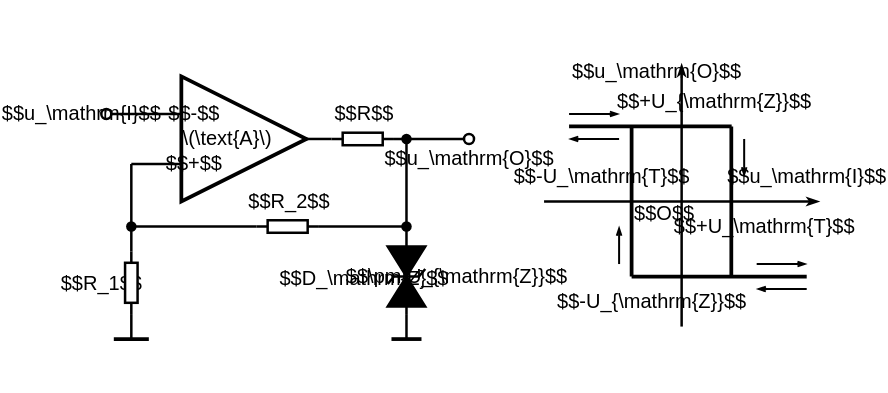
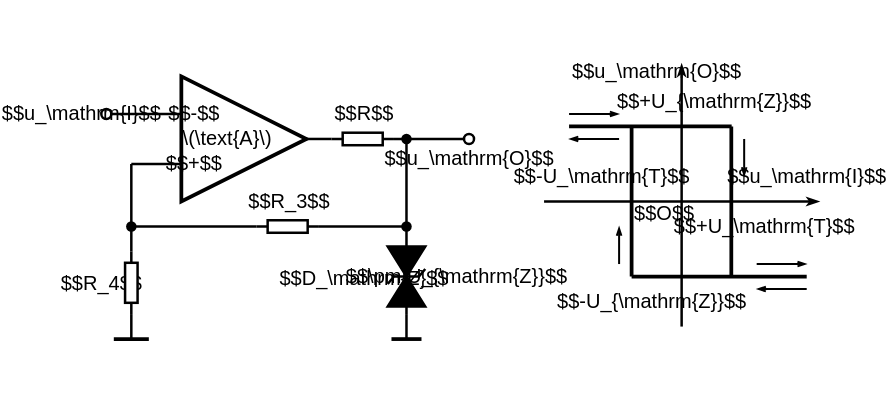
node "$$R_2$$": label "$$R_2$$" -> "$$R_3$$"
node "$$R_1$$": label "$$R_1$$" -> "$$R_4$$"
